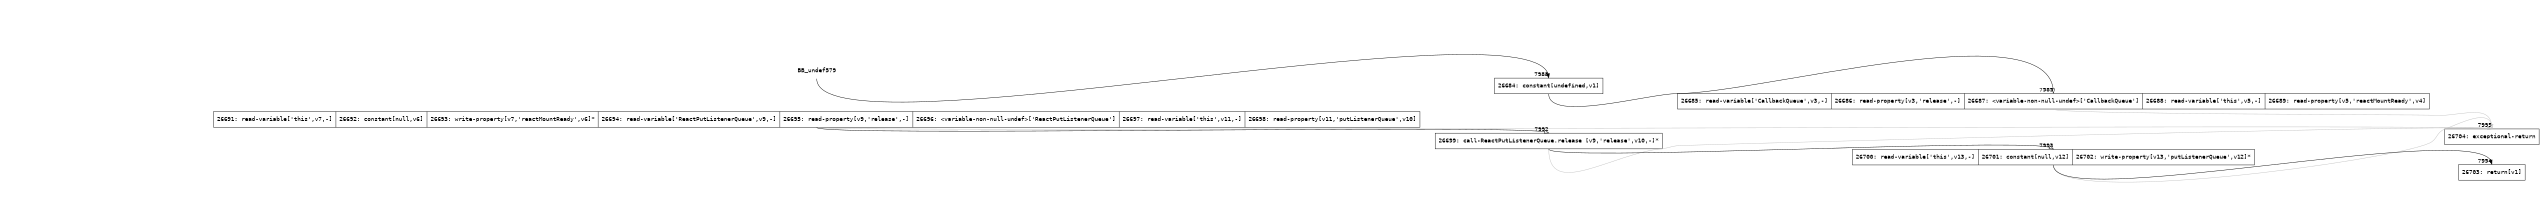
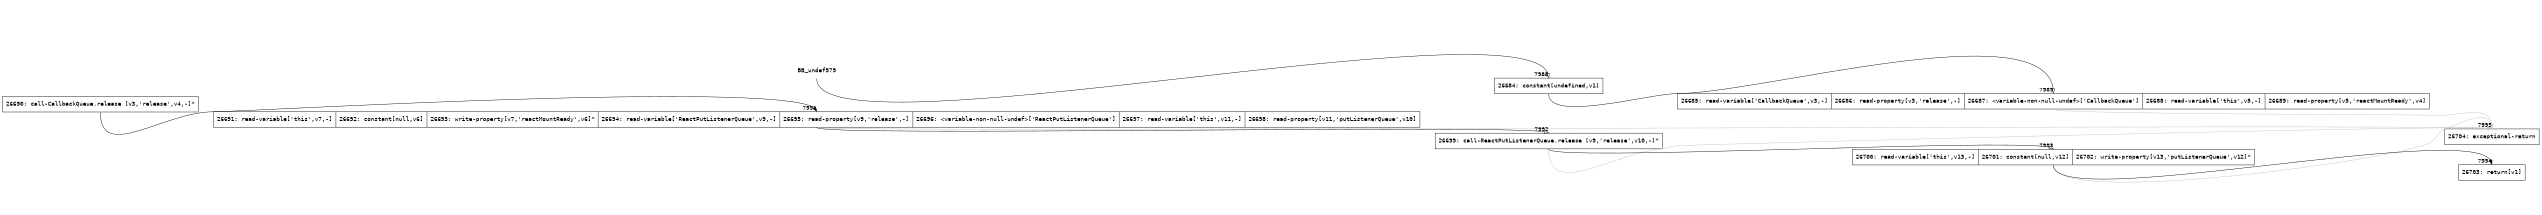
edge "BB_undef579" -> "26684: constant[undefined,v1]": arrowhead normal -> onormal
node "26690: call-CallbackQueue.release [v3,'release',v4,-]*": added
